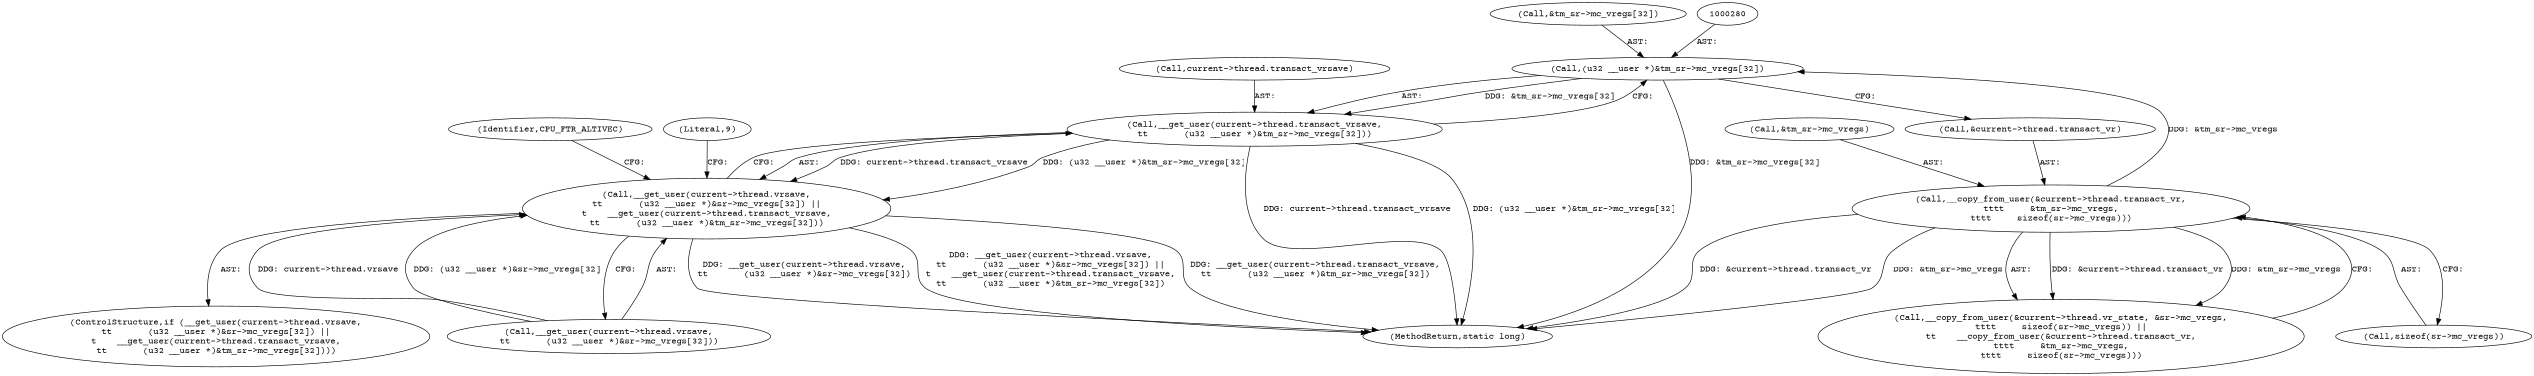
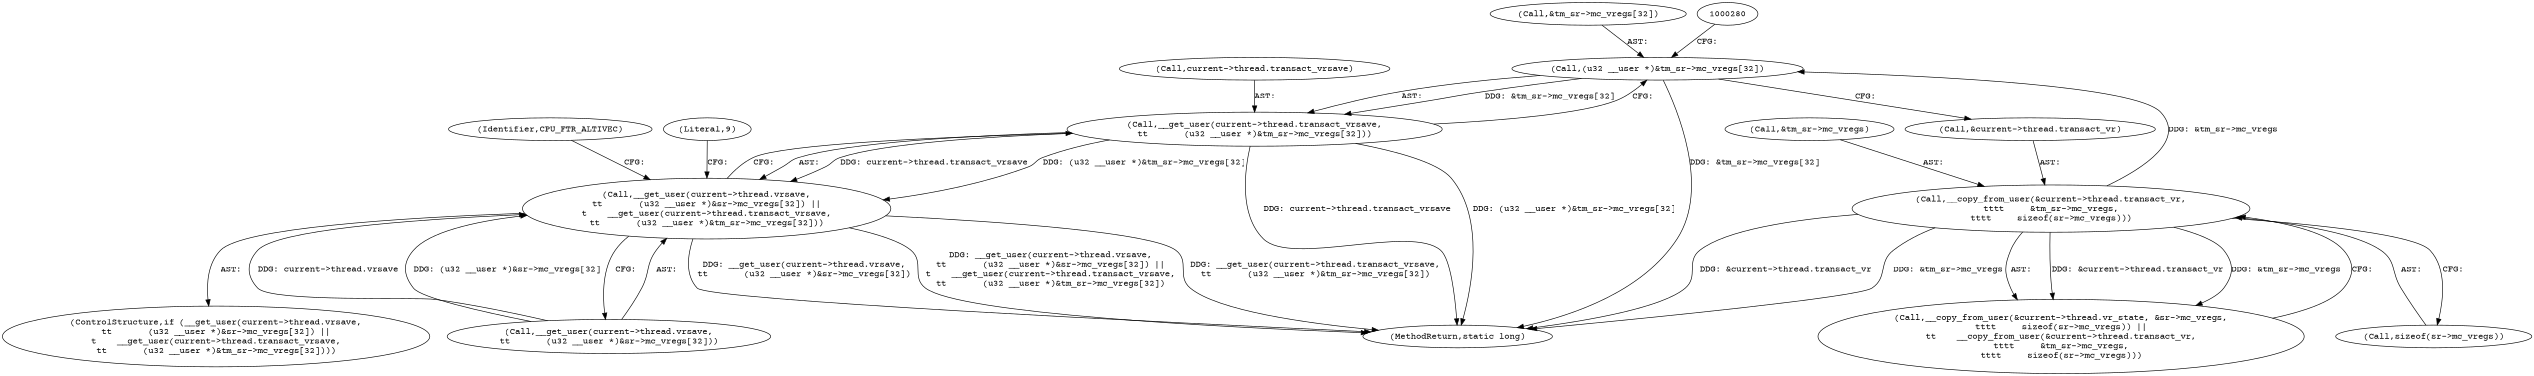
edge "1000280" -> "(Call,(u32 __user *)&tm_sr->mc_vregs[32])": label "AST: " -> "CFG: "
